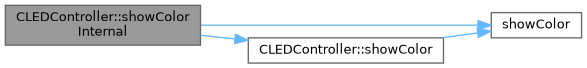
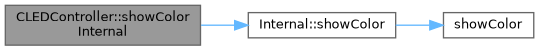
edge "CLEDController::showColor Internal" -> "showColor": removed
node "CLEDController::showColor": label "CLEDController::showColor" -> "Internal::showColor"
